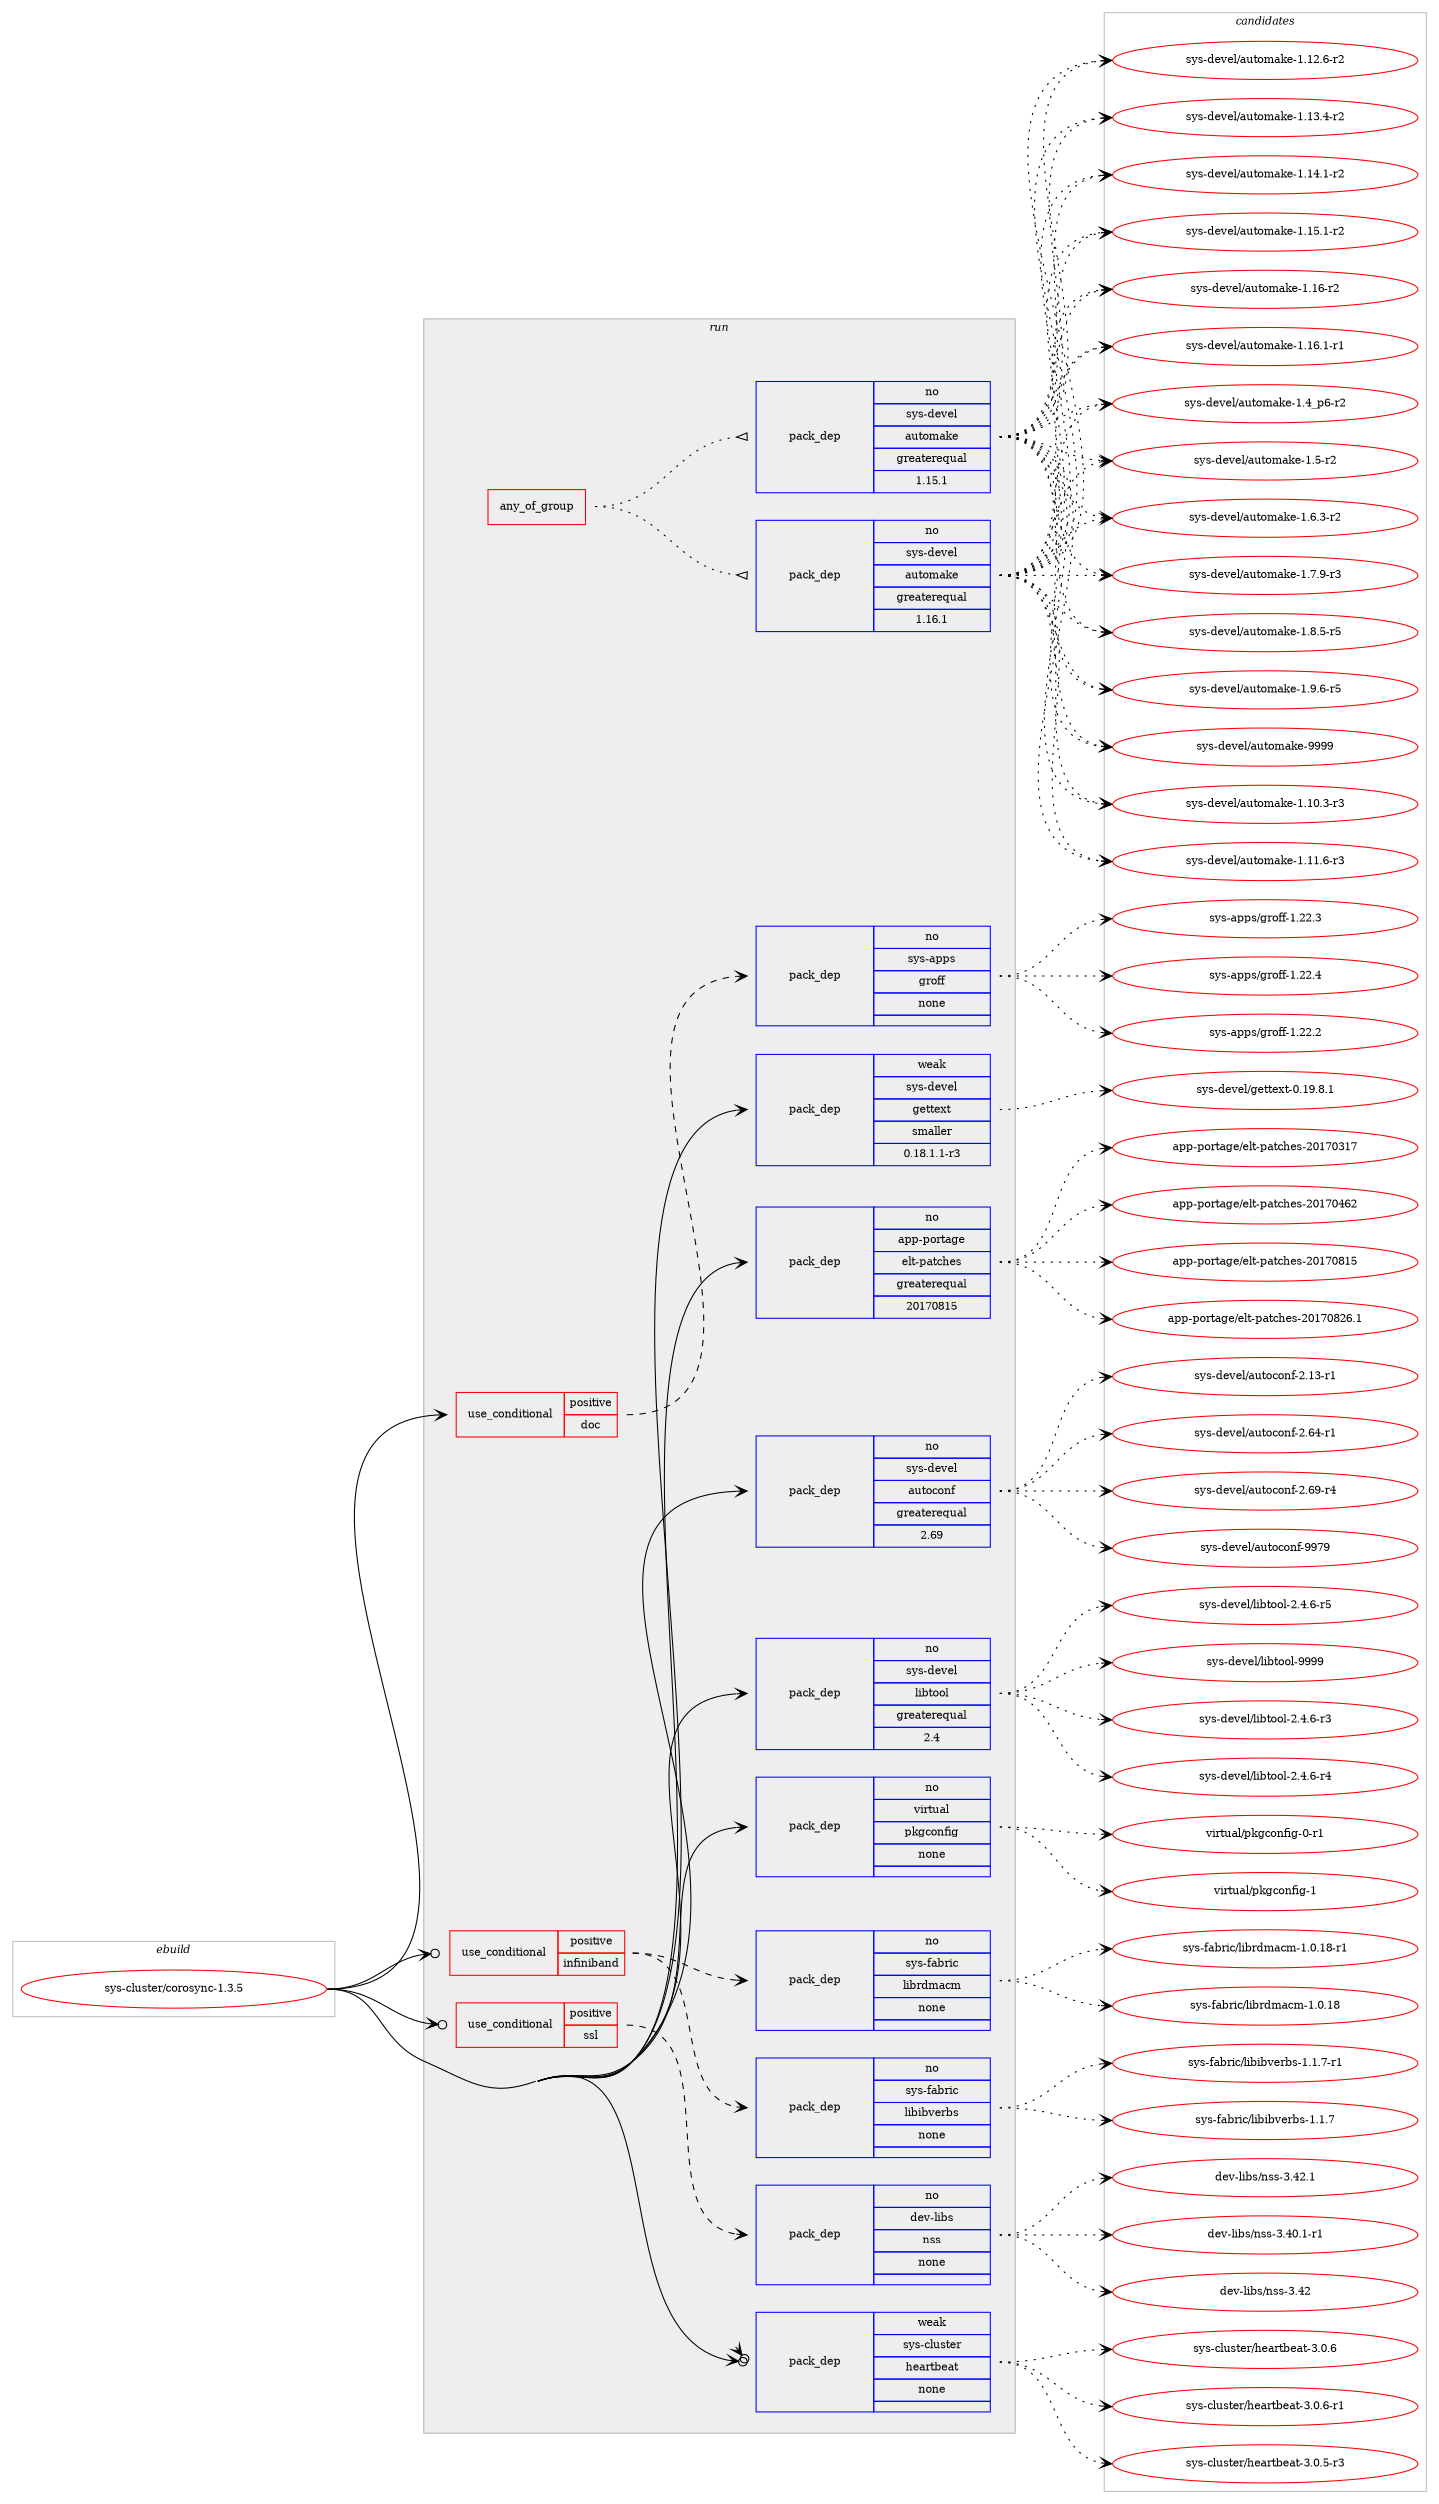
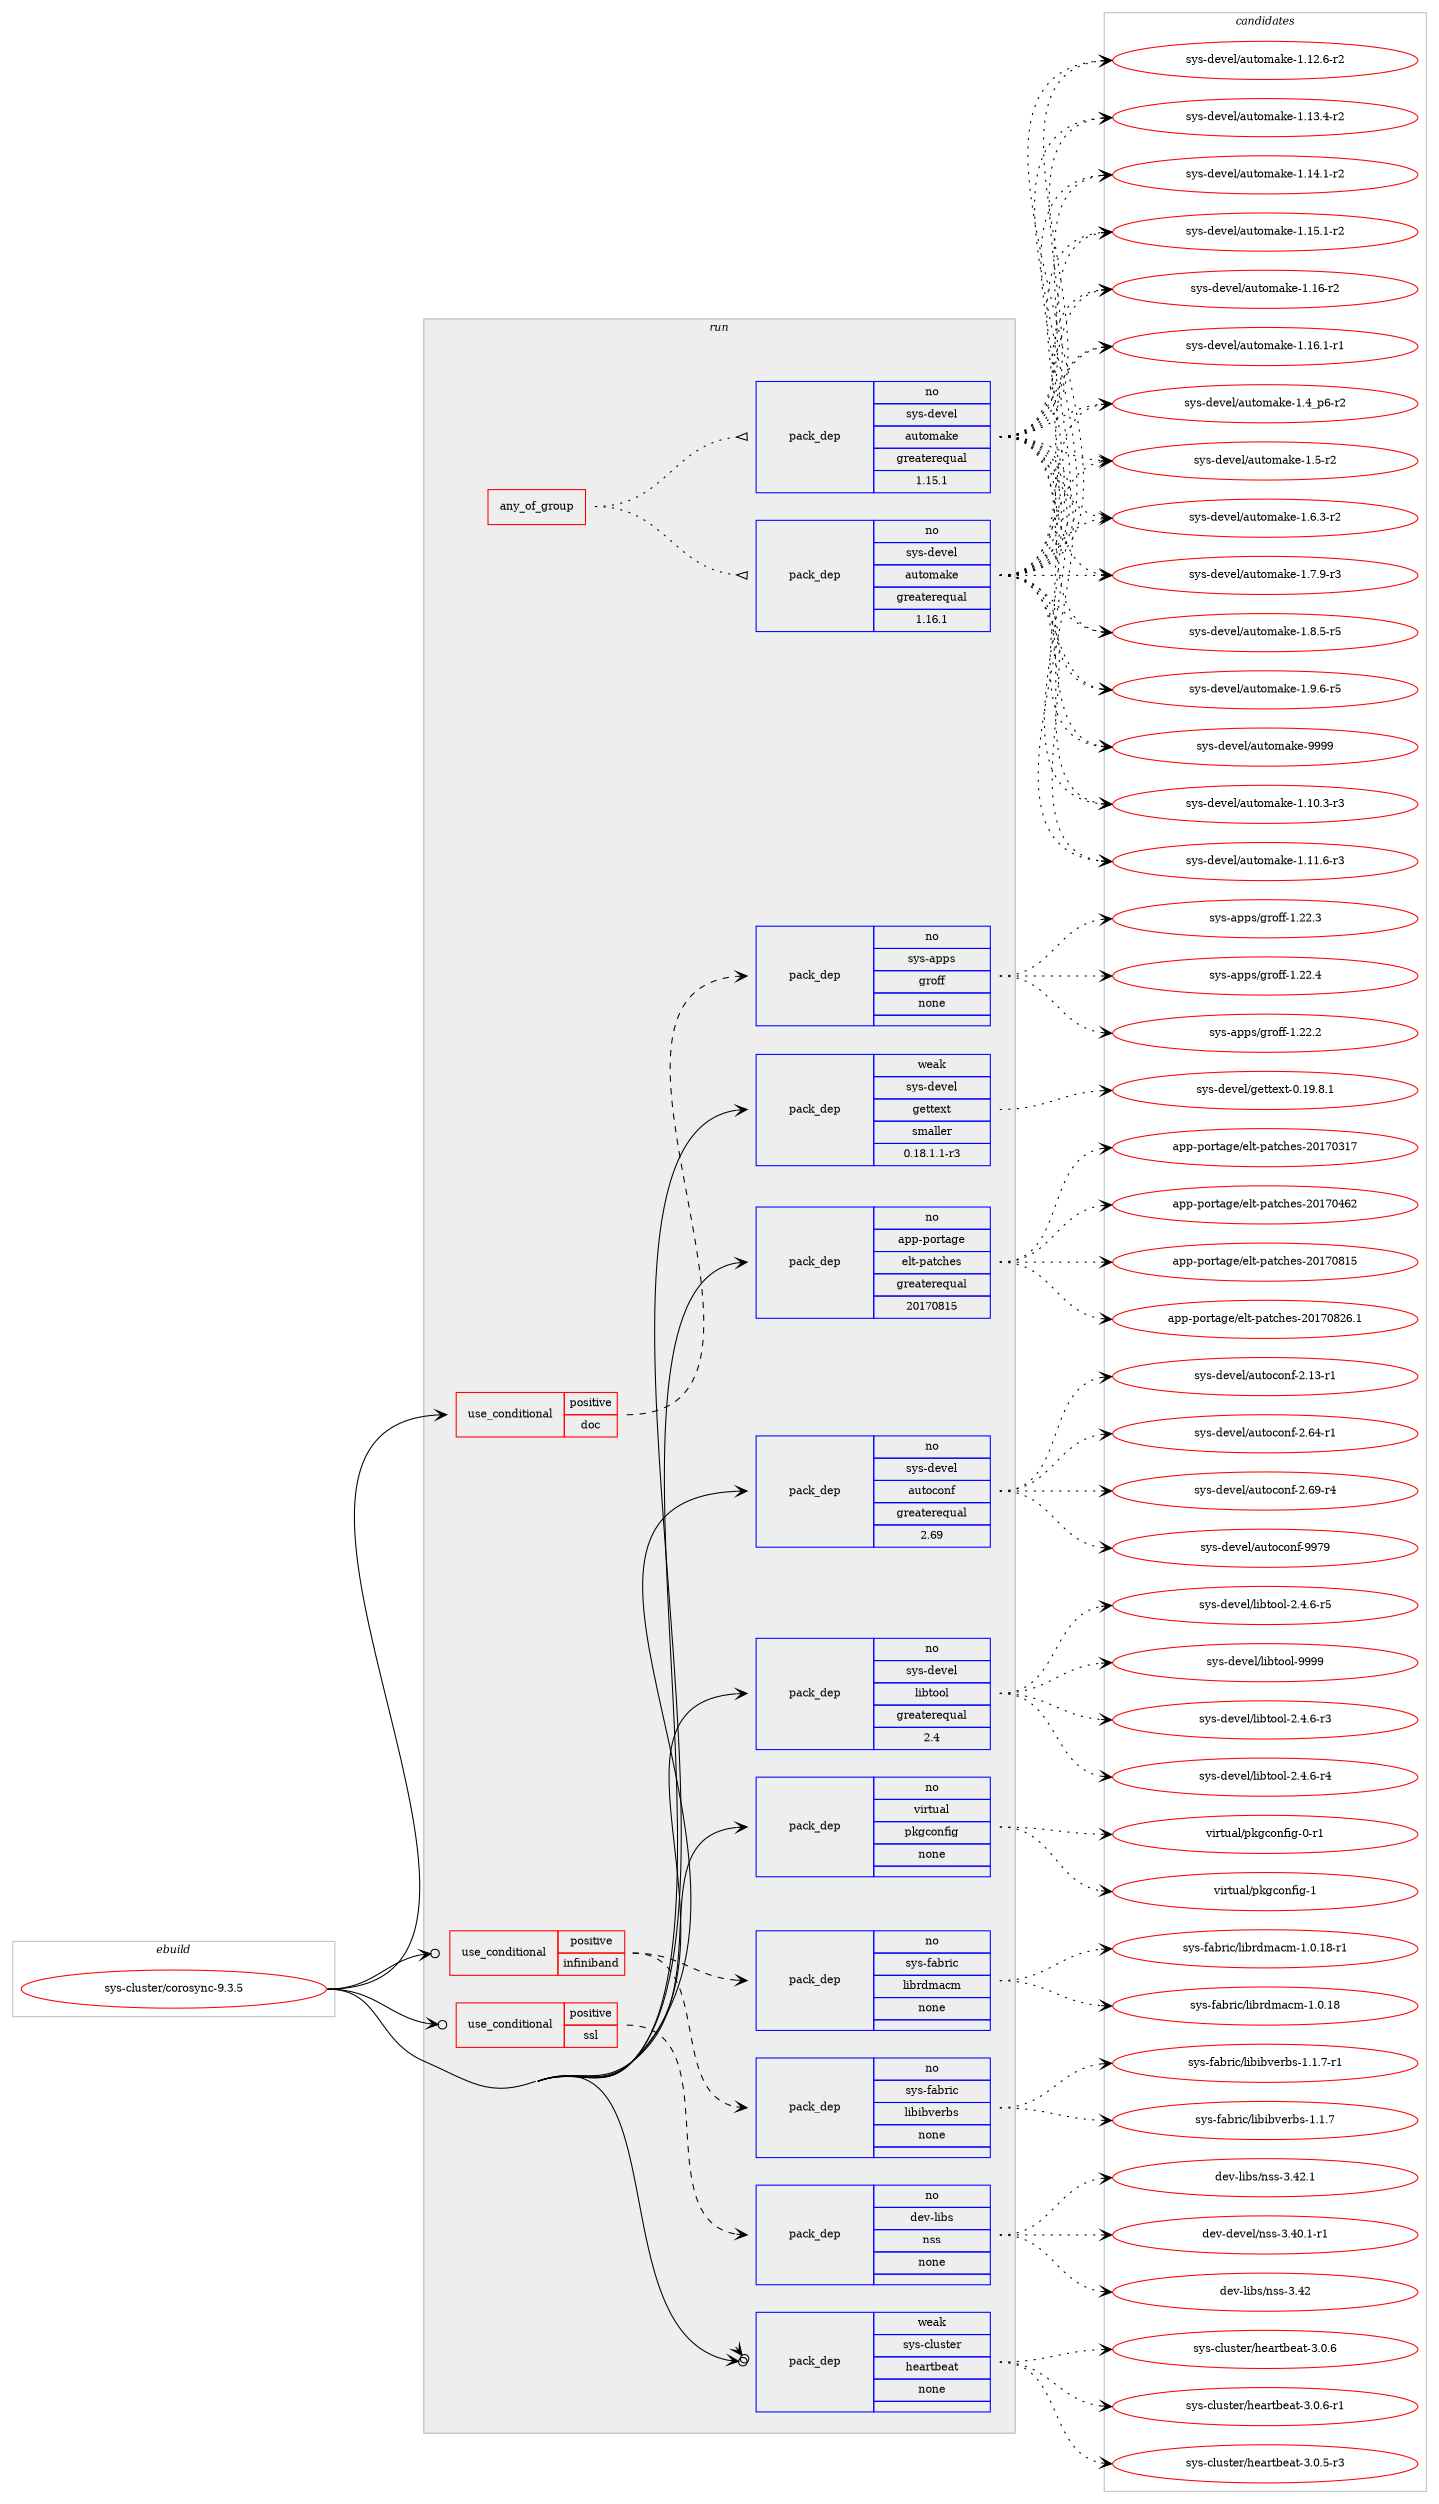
node "sys-cluster/corosync-1.3.5": label "sys-cluster/corosync-1.3.5" -> "sys-cluster/corosync-9.3.5"
node "dev-libs/nss-3.40.1-r1": label "dev-libs/nss-3.40.1-r1" -> "dev-devel/nss-3.40.1-r1"
